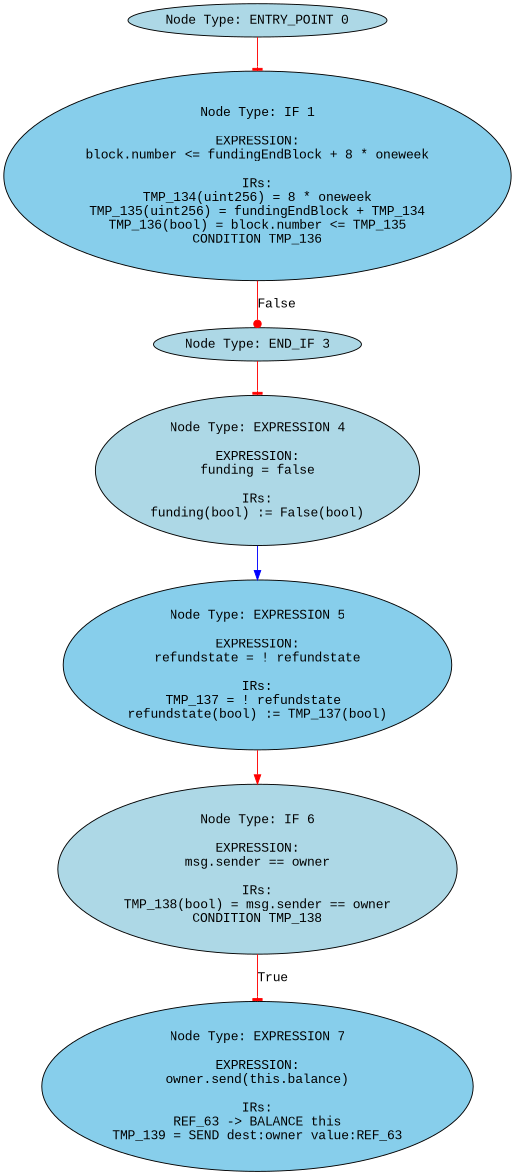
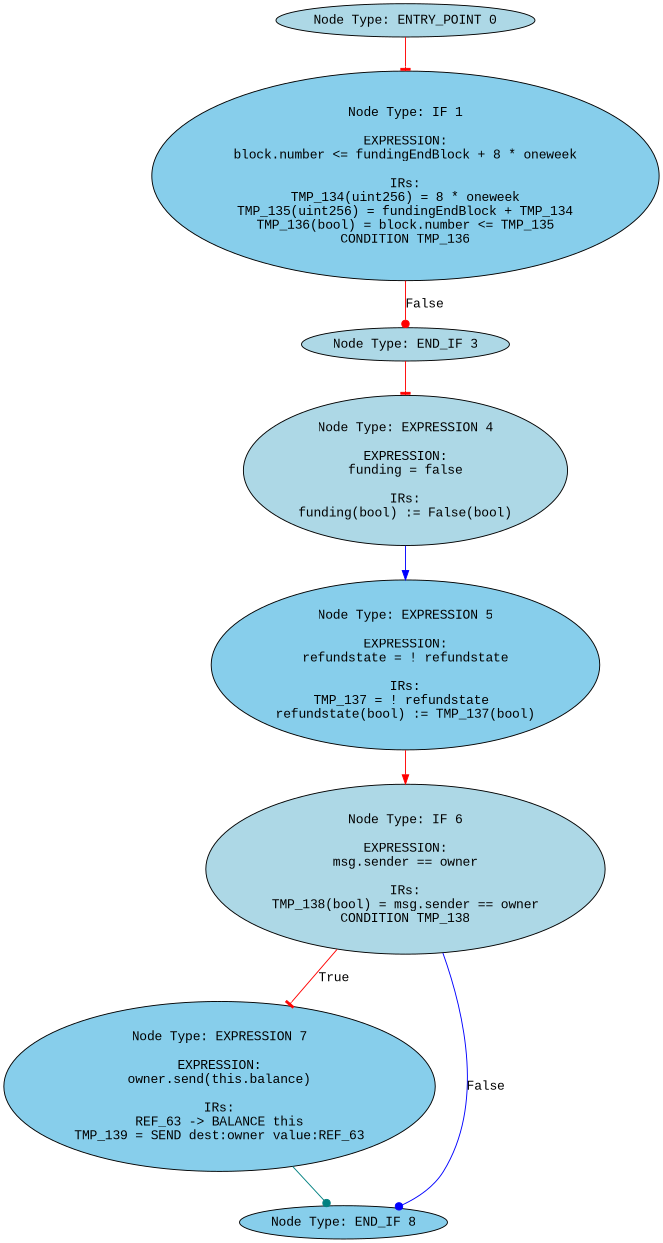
node "Node Type: END_IF 8": added
